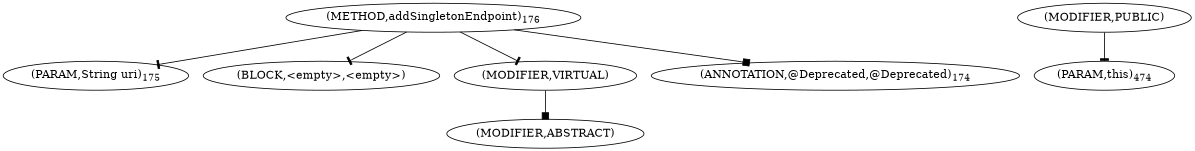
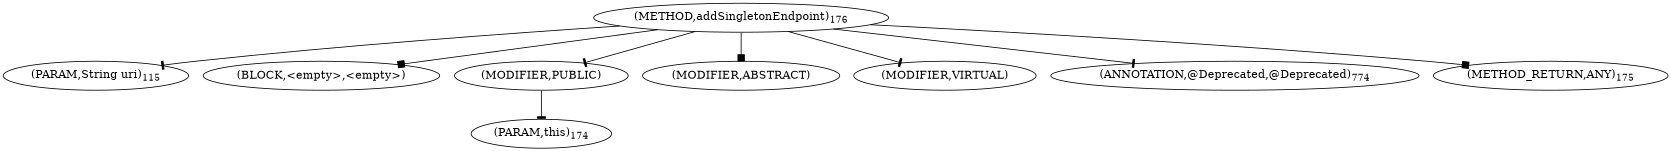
edge "(METHOD,addSingletonEndpoint)" -> "(BLOCK,<empty>,<empty>)": arrowhead tee -> box
edge "(METHOD,addSingletonEndpoint)" -> "(ANNOTATION,@Deprecated,@Deprecated)": arrowhead box -> tee
edge "(METHOD,addSingletonEndpoint)" -> "(MODIFIER,PUBLIC)": added
node "(PARAM,String uri)": text "175" -> "115"
node "(ANNOTATION,@Deprecated,@Deprecated)": text "174" -> "774"
node "(PARAM,this)": text "474" -> "174"
node "(METHOD_RETURN,ANY)": added
edge "(MODIFIER,VIRTUAL)" -> "(MODIFIER,ABSTRACT)": now "(METHOD,addSingletonEndpoint)" -> "(MODIFIER,ABSTRACT)"
